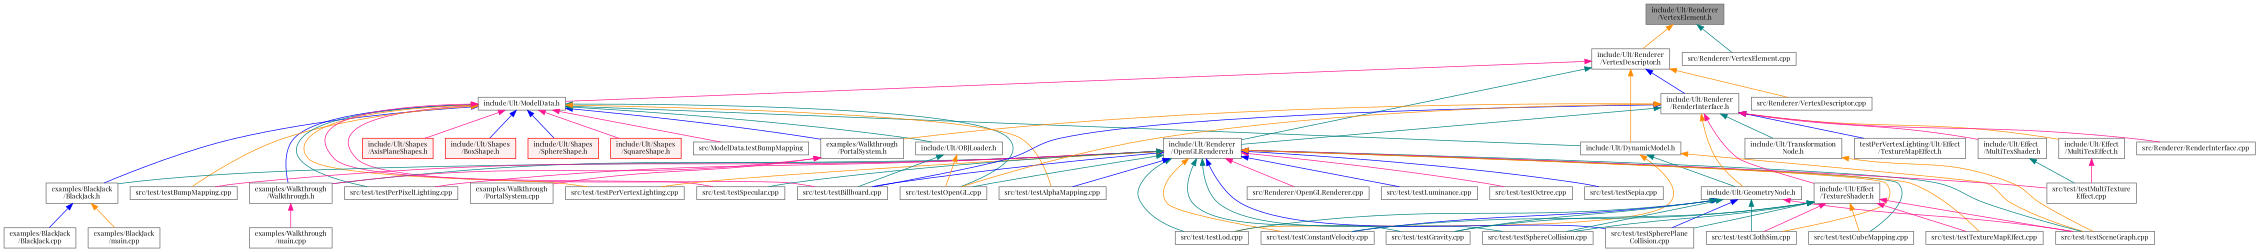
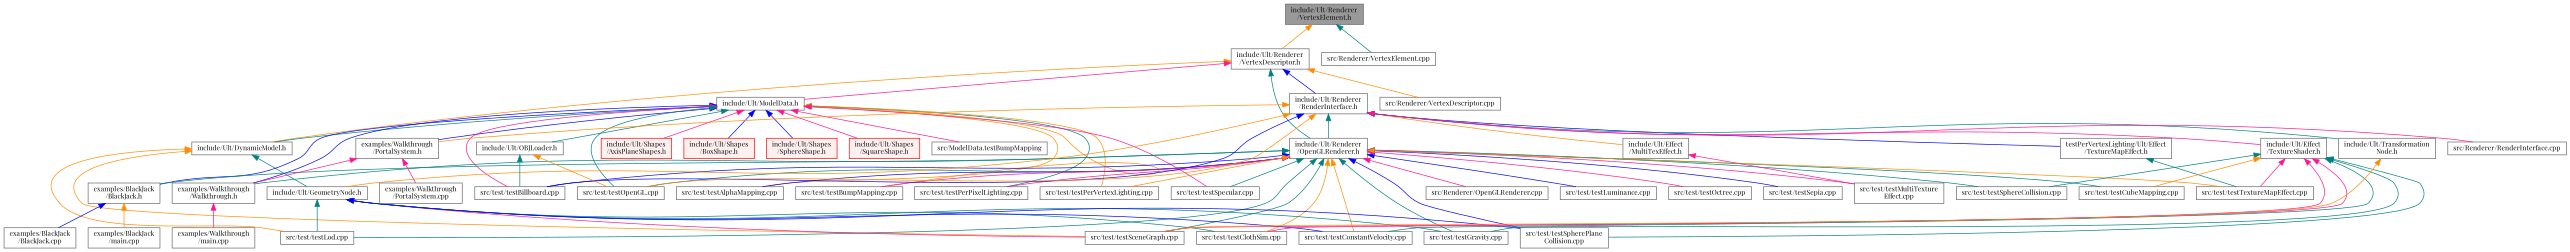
node "include/Ult/Effect /MultiTexShader.h": removed
edge "src/test/testTextureMapEffect.cpp" -> "testPerVertexLighting/Ult/Effect /TextureMapEffect.h": added
edge "src/test/testSphereCollision.cpp" -> "include/Ult/GeometryNode.h": removed
